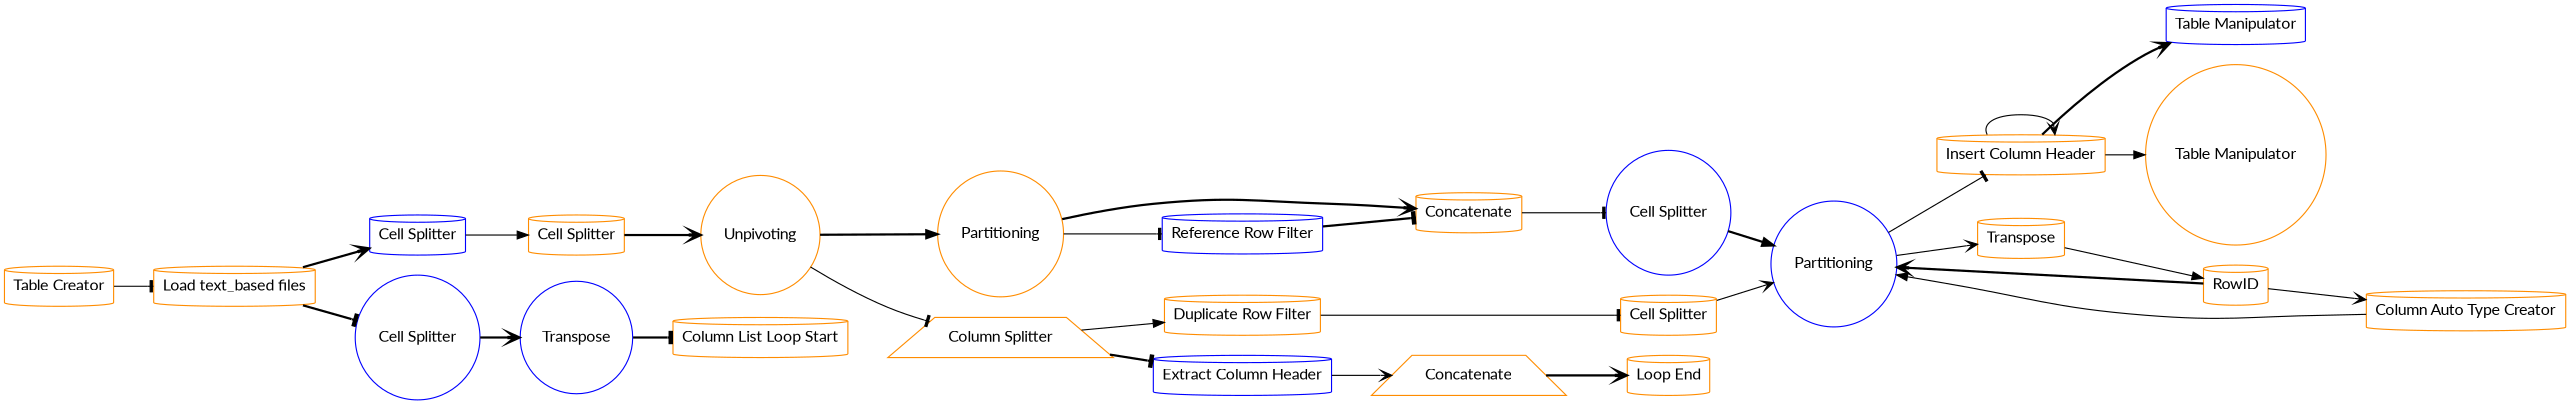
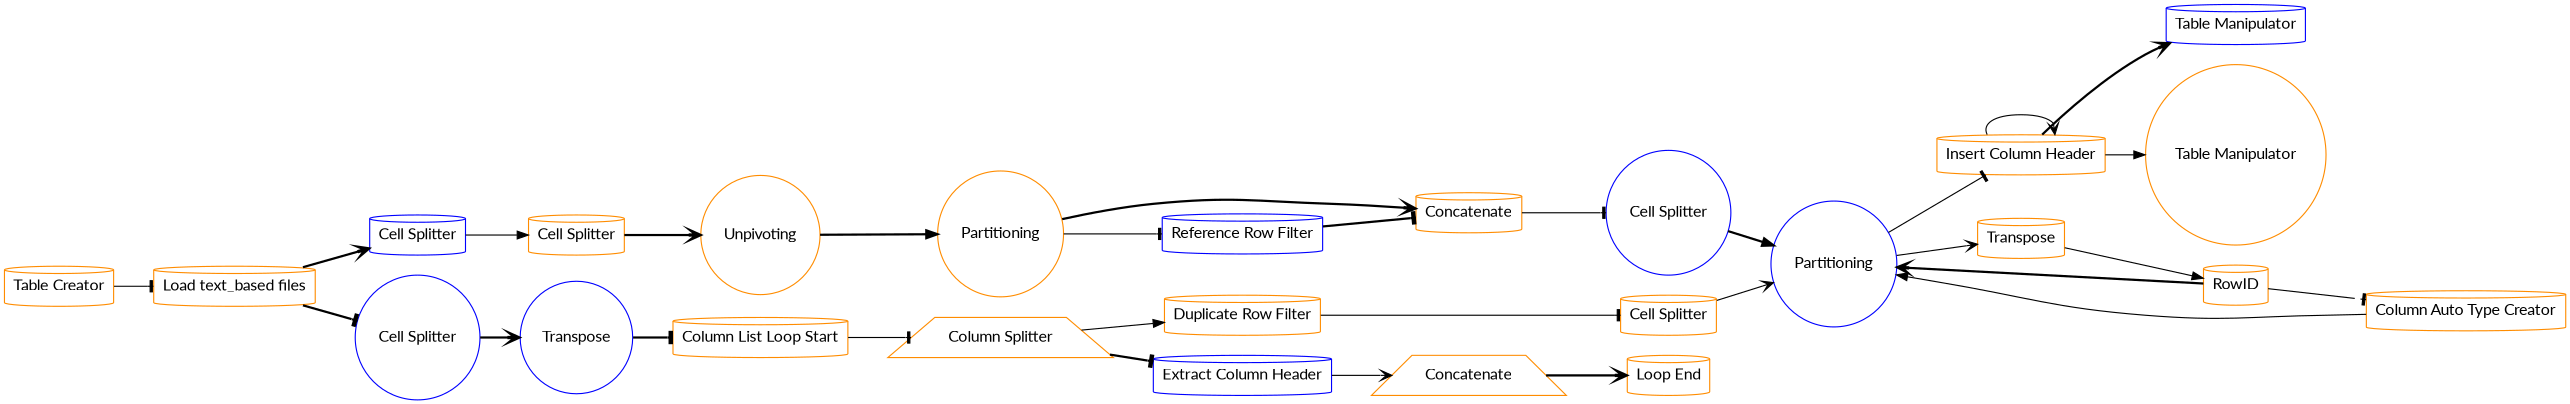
edge "RowID" -> "Column Auto Type Creator": arrowhead vee -> tee
edge "Unpivoting" -> "Column Splitter": now "Column List Loop Start" -> "Column Splitter"
